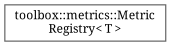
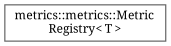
node "toolbox::metrics::Metric Registry< T >": label "toolbox::metrics::Metric Registry< T >" -> "metrics::metrics::Metric Registry< T >"
